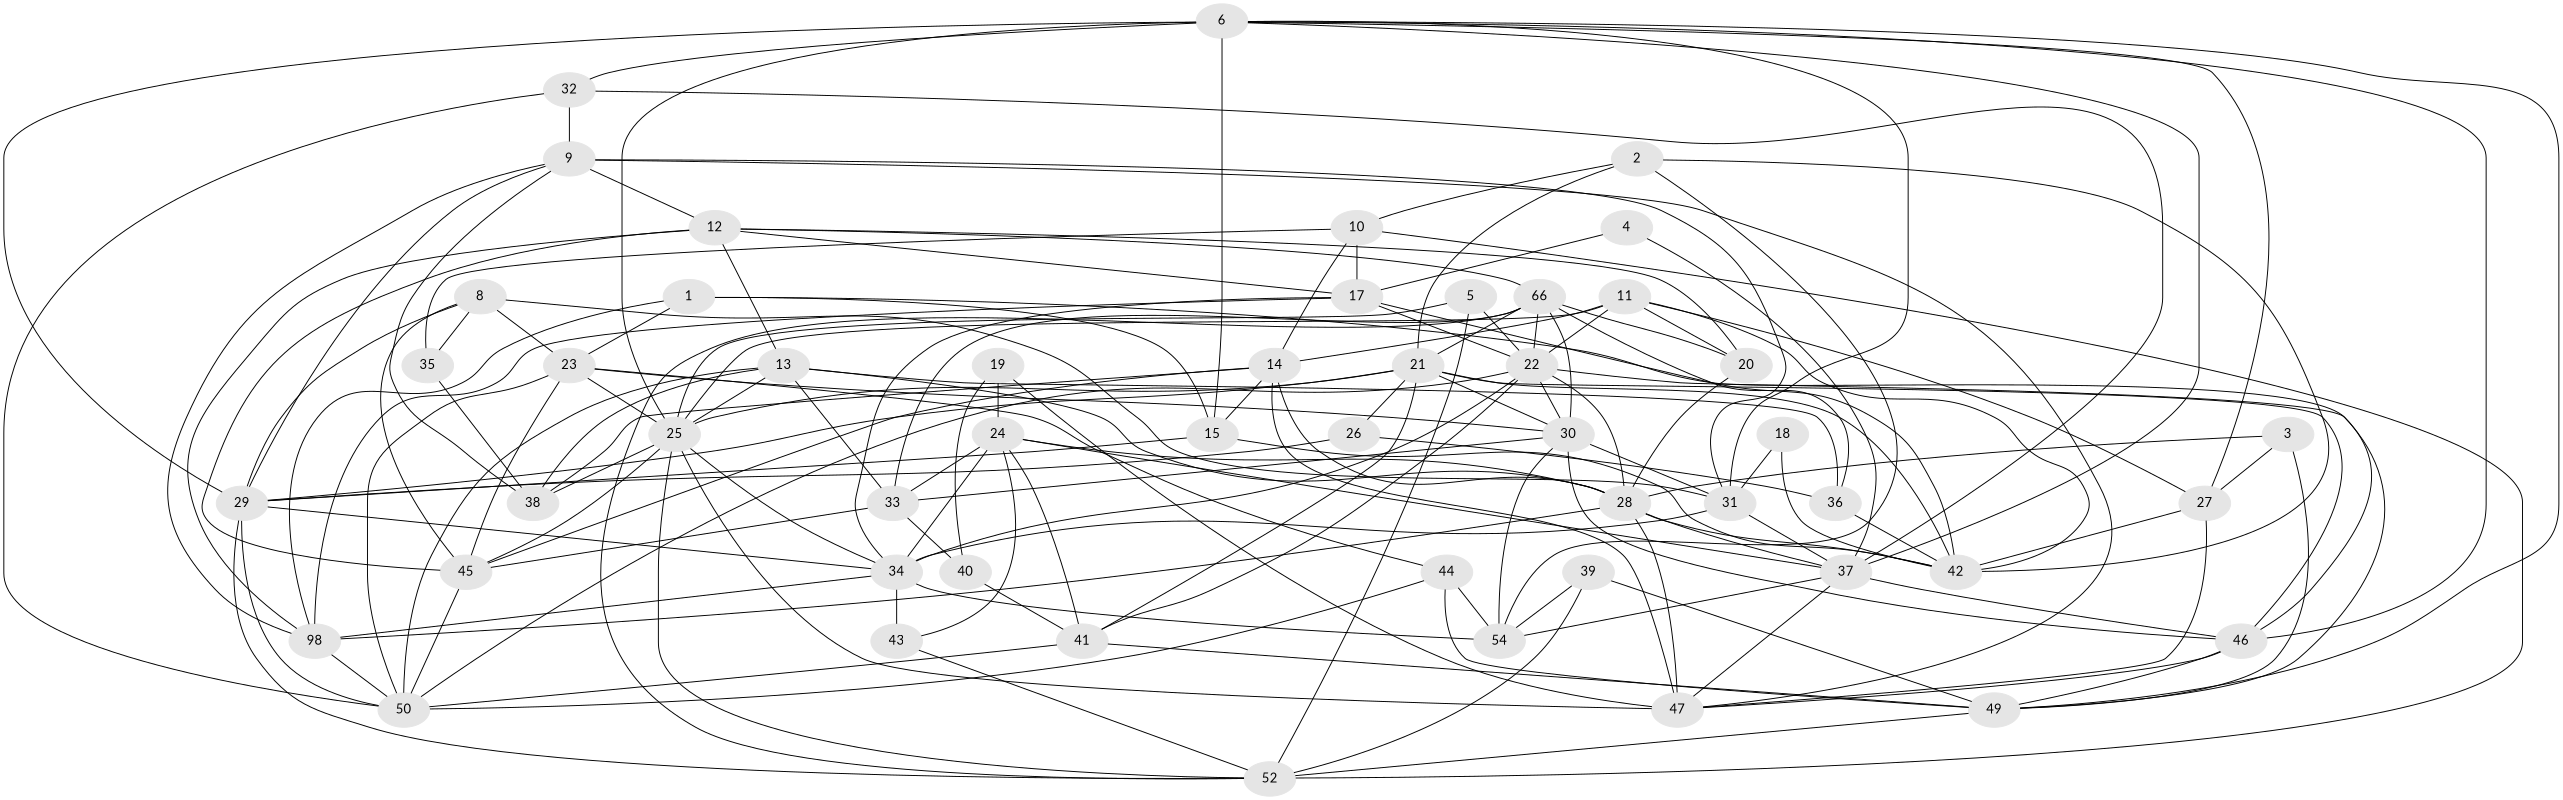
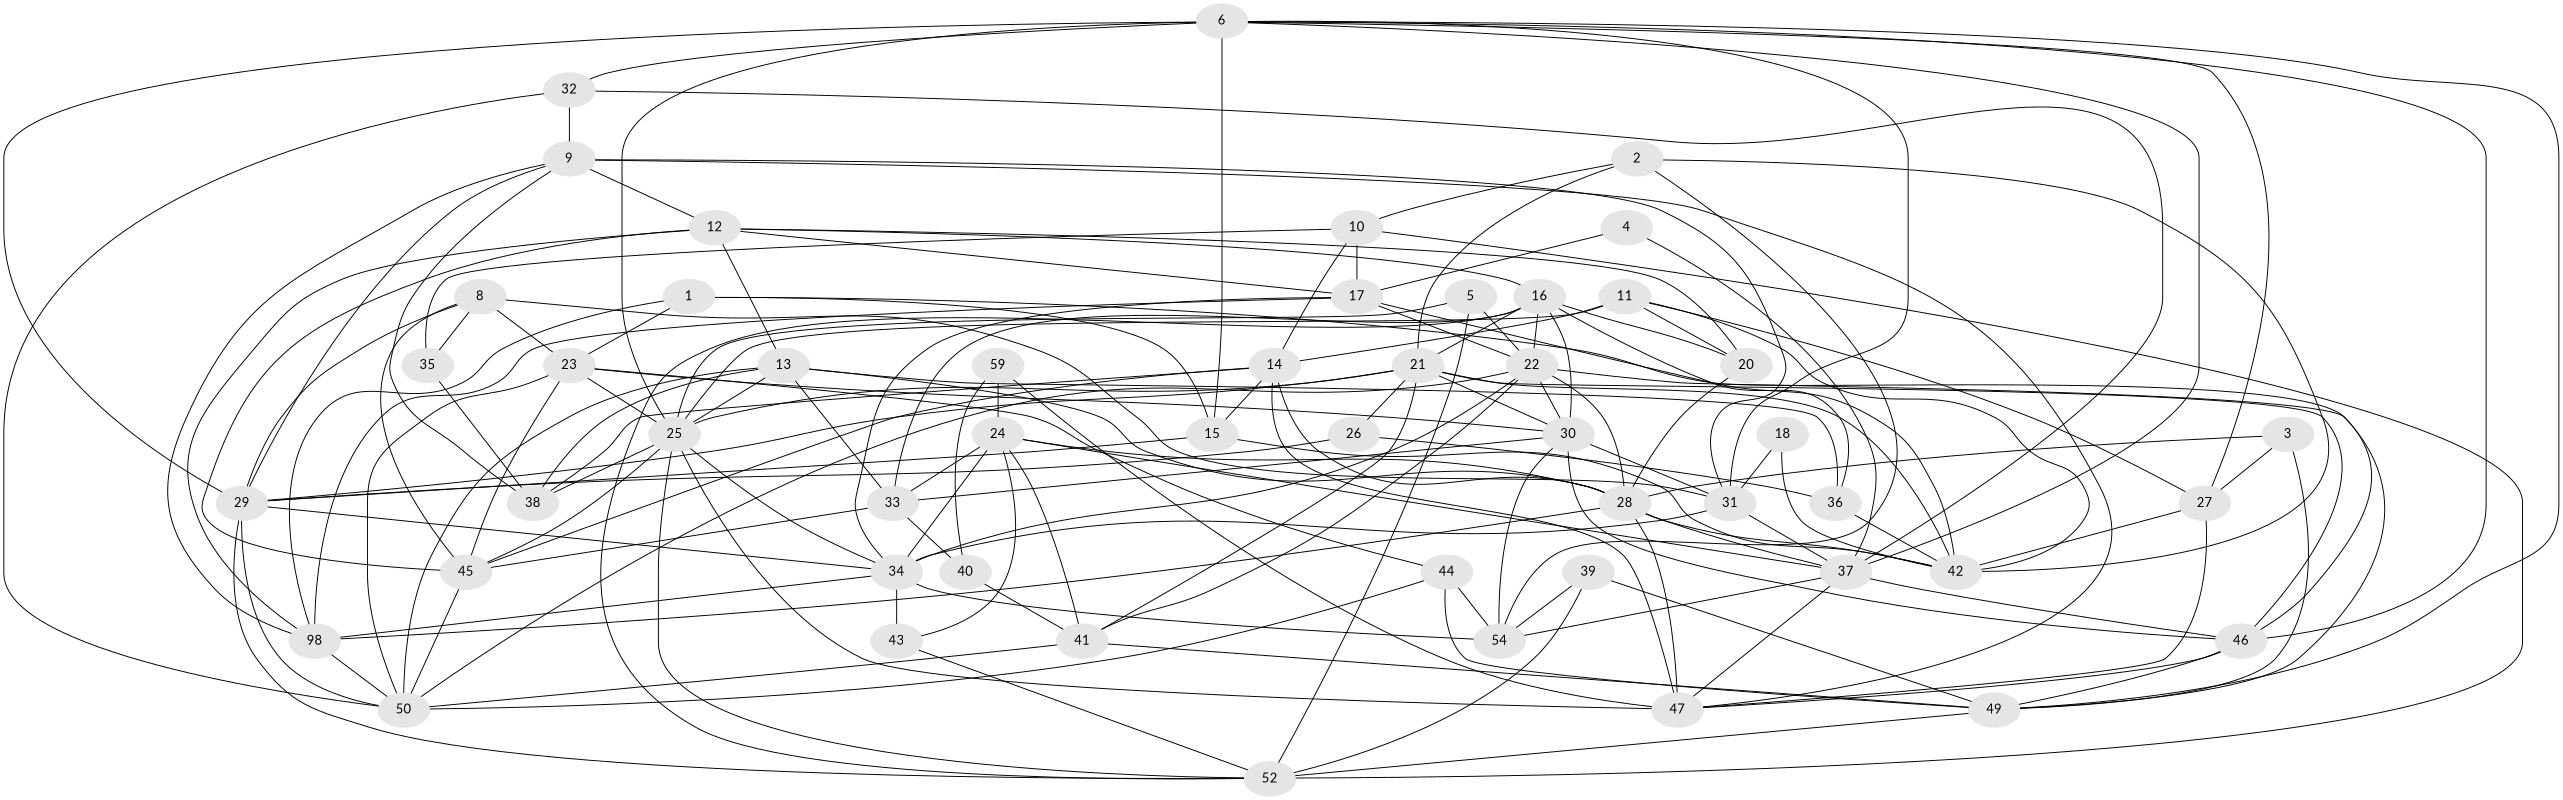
node "66": label "66" -> "16"
edge "11" -- "22": removed
node "19": label "19" -> "59"
